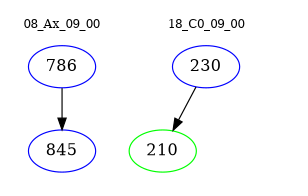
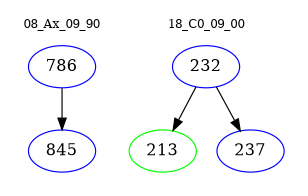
cluster "08_Ax_09_00": label "08_Ax_09_00" -> "08_Ax_09_90"
node "230": label "230" -> "232"
node "210": label "210" -> "213"
node "237": added
